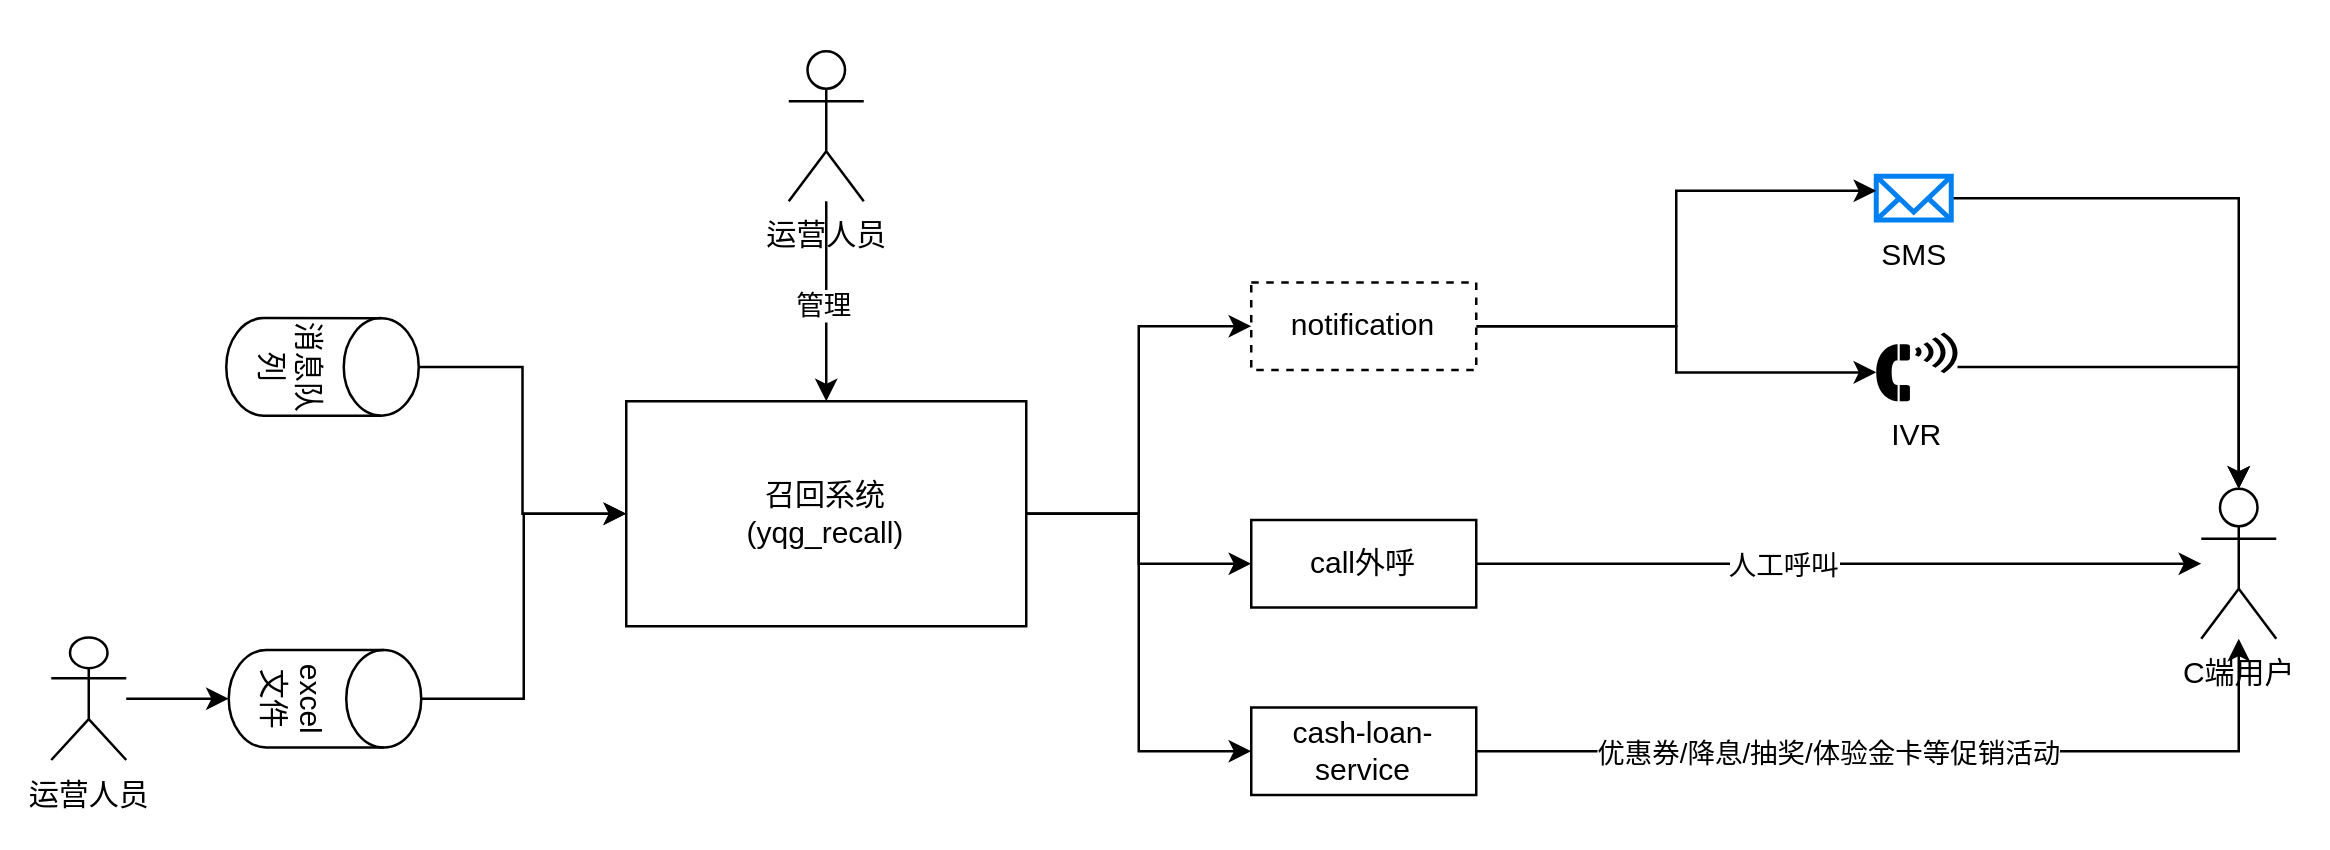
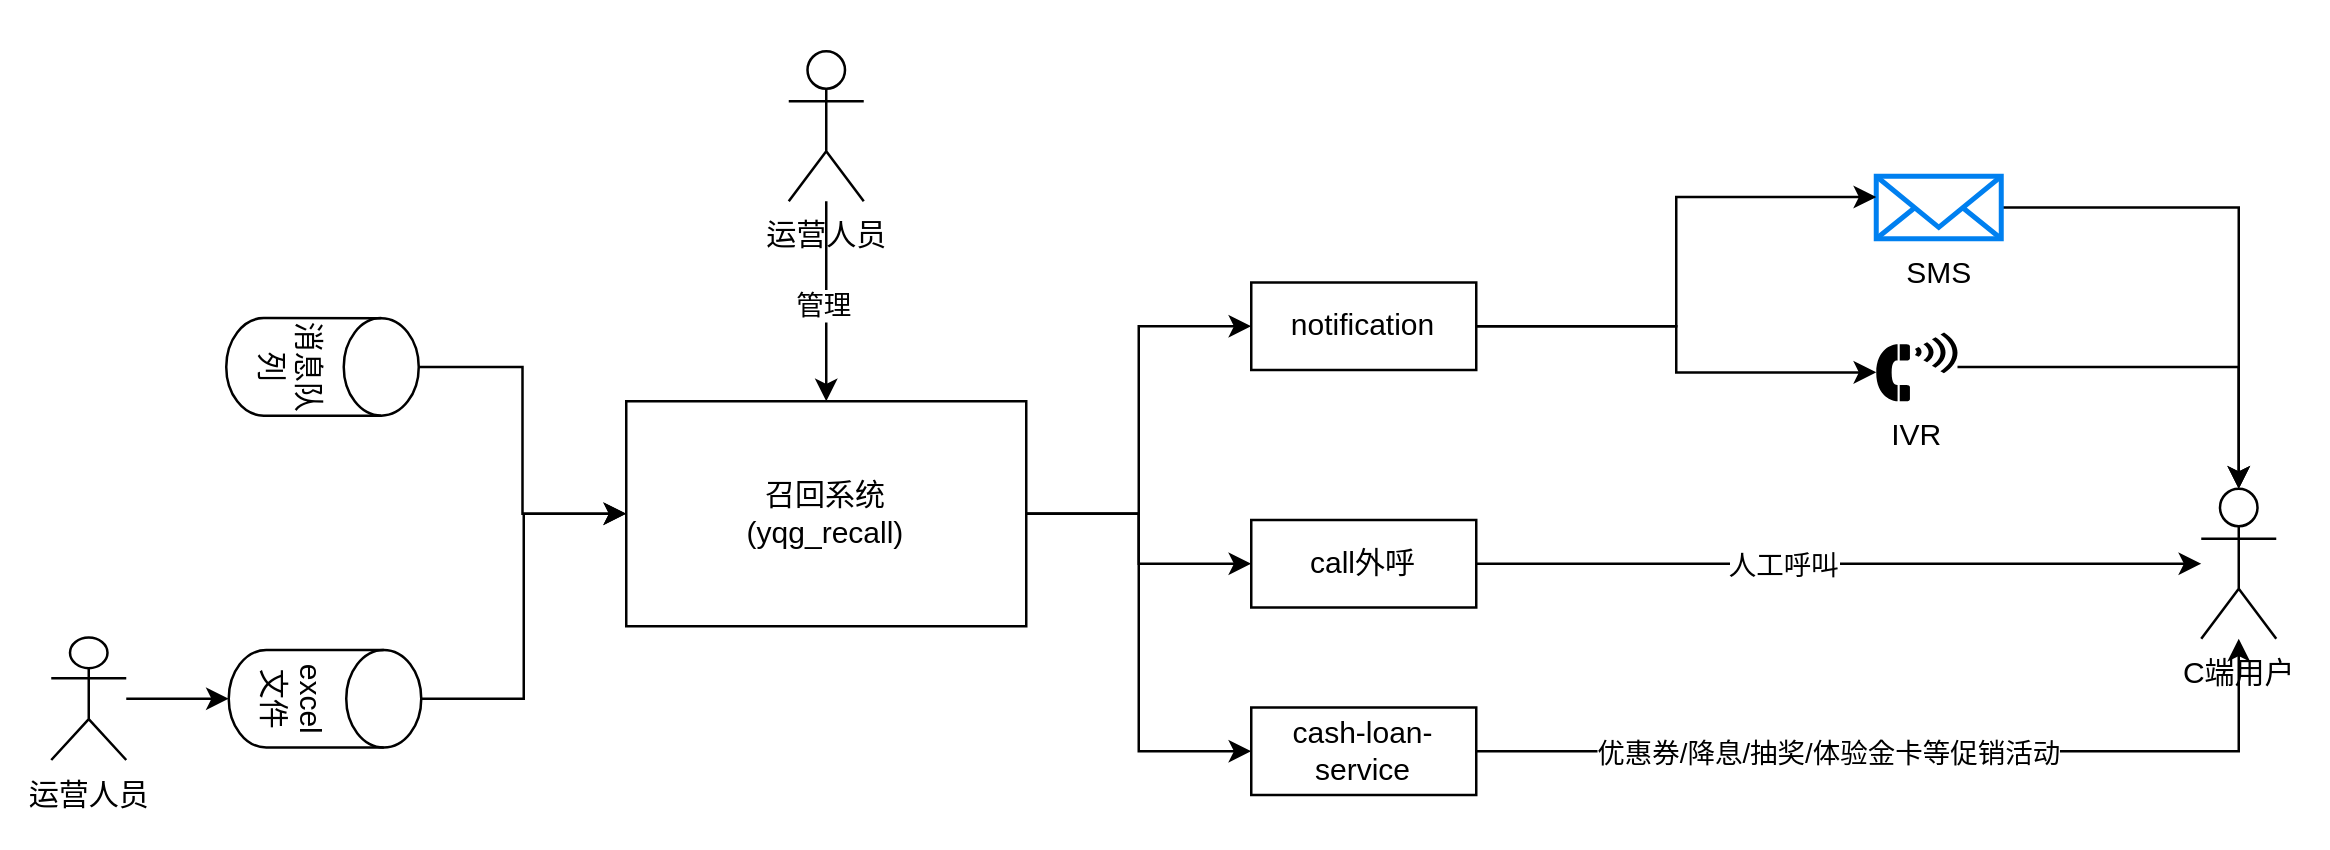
node "SMS": size 75x44 -> 125x63
node "notification": style dashed -> solid
